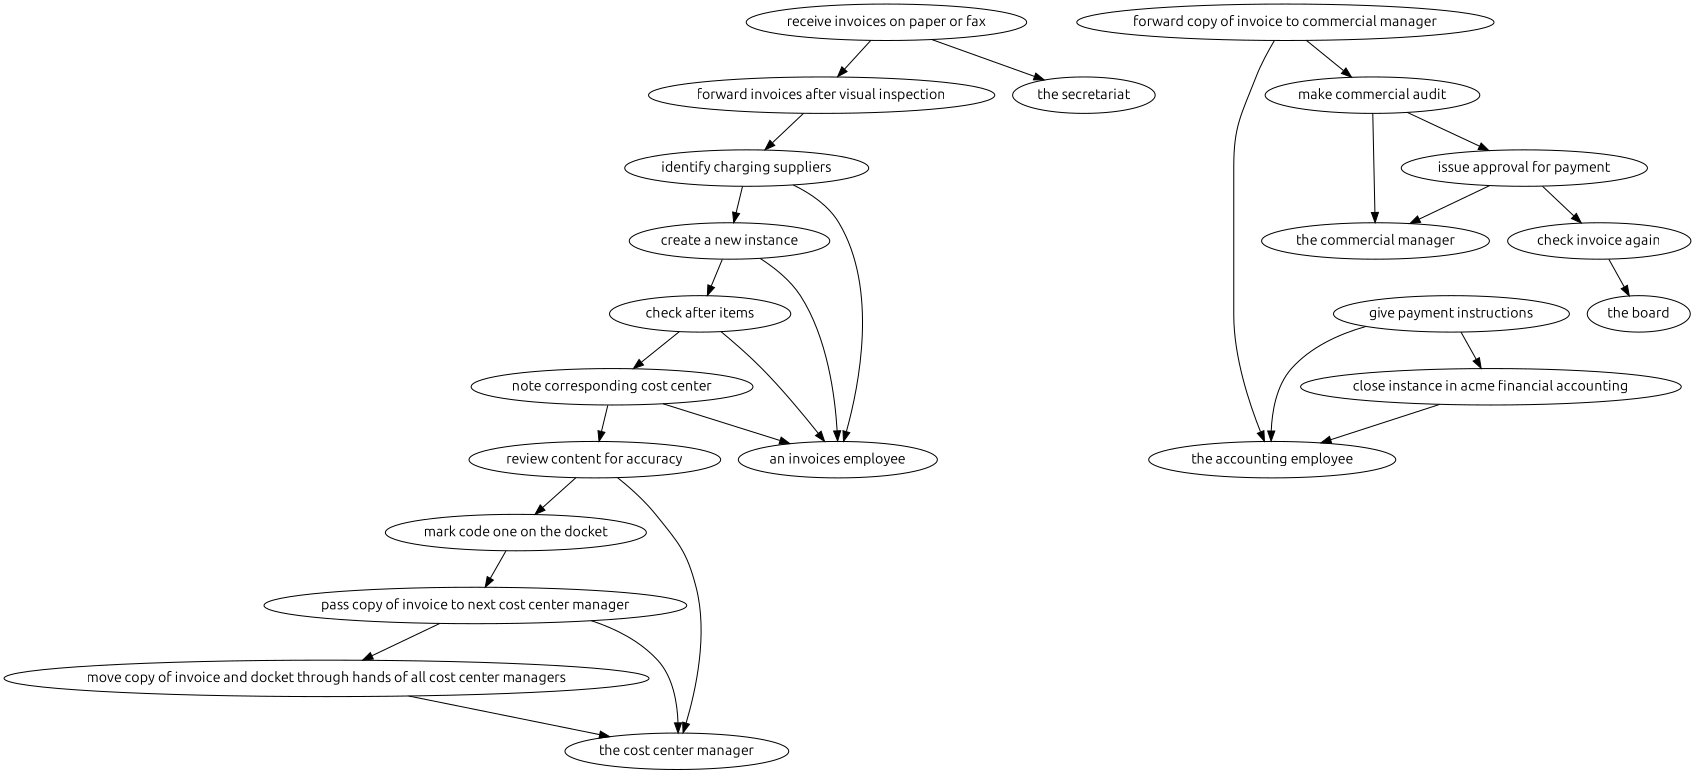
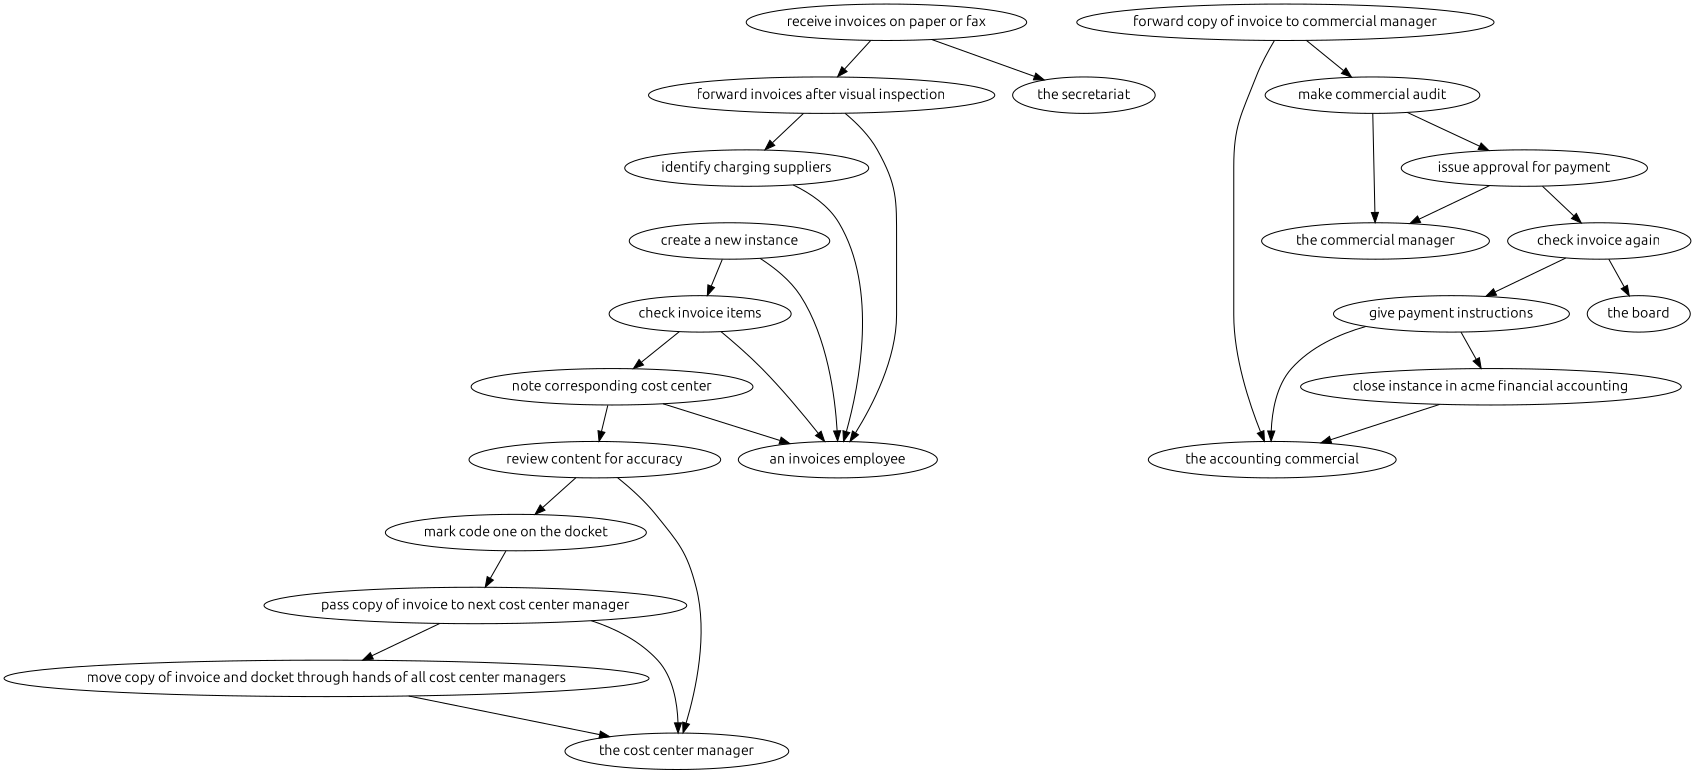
edge "identify charging suppliers" -> "create a new instance": removed
edge "forward invoices after visual inspection" -> "an invoices employee": added
edge "check invoice again" -> "give payment instructions": added
node "check after items": label "check after items" -> "check invoice items"
node "the accounting employee": label "the accounting employee" -> "the accounting commercial"
